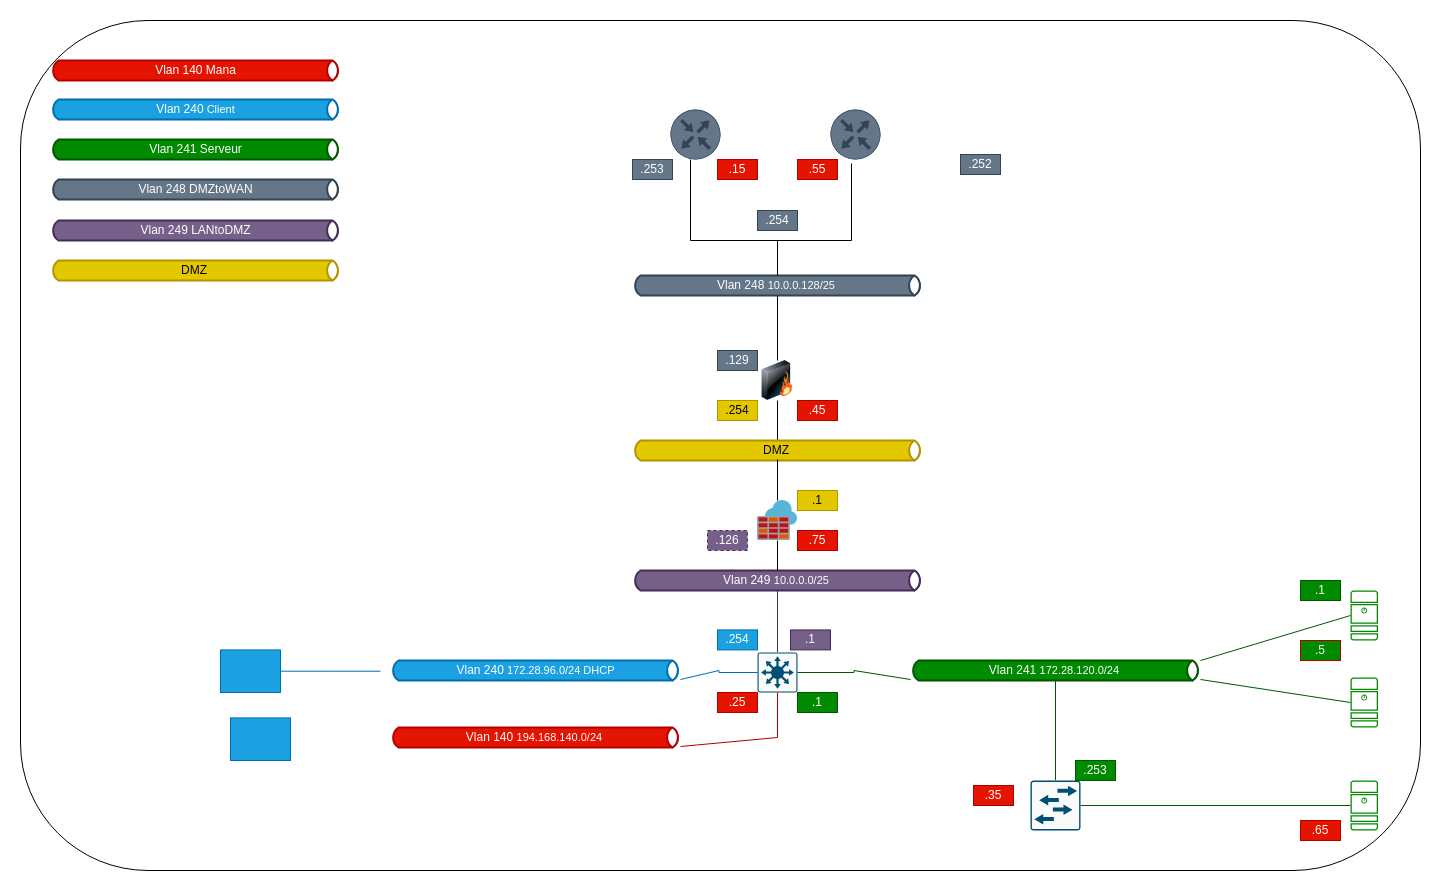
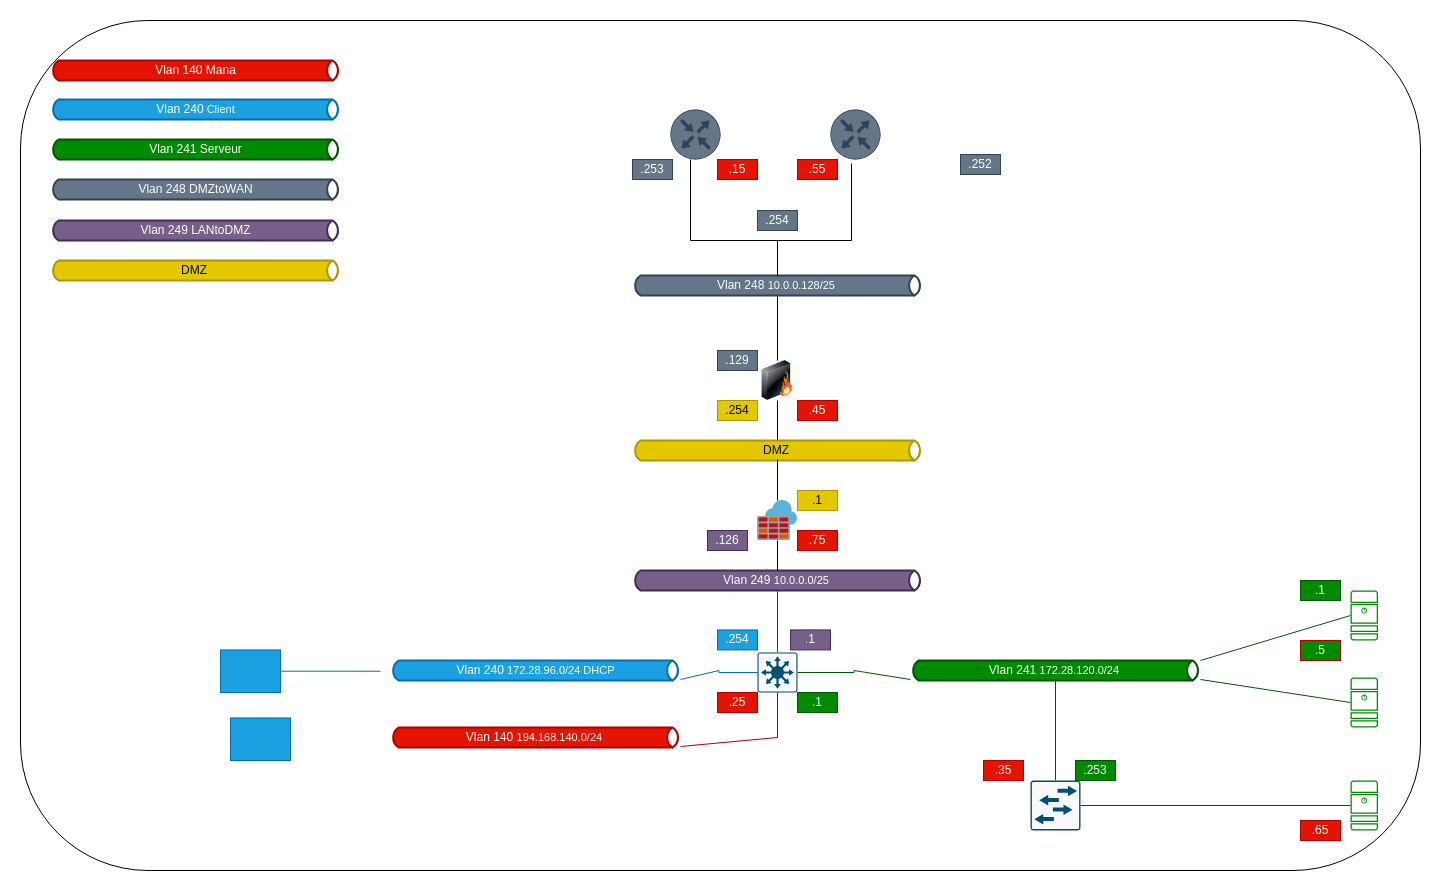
node ".126": style dashed -> solid
node ".35": moved (994, 796) -> (1004, 771)
